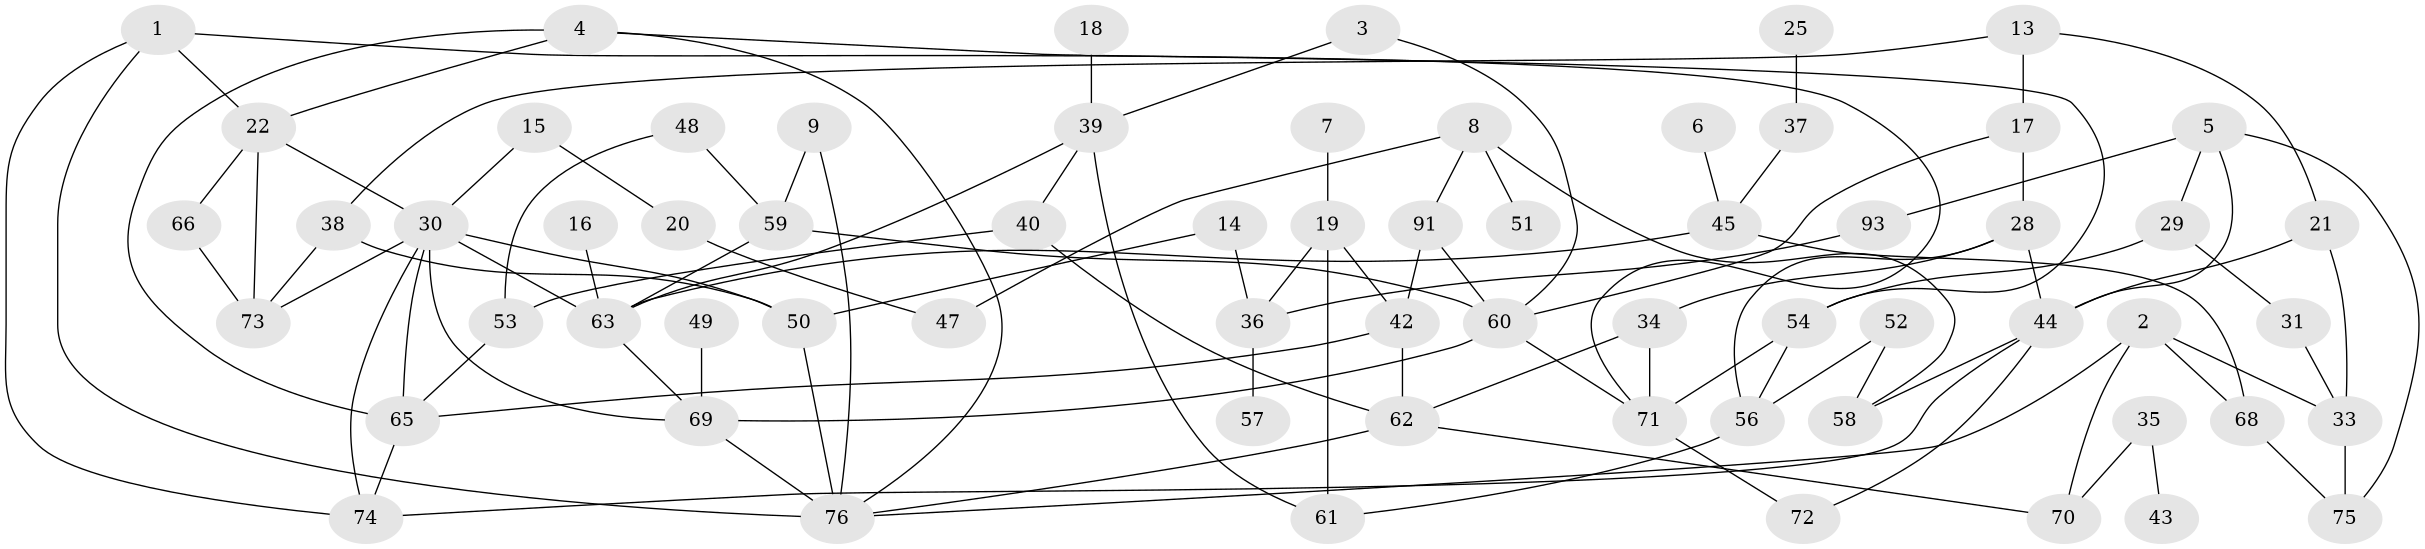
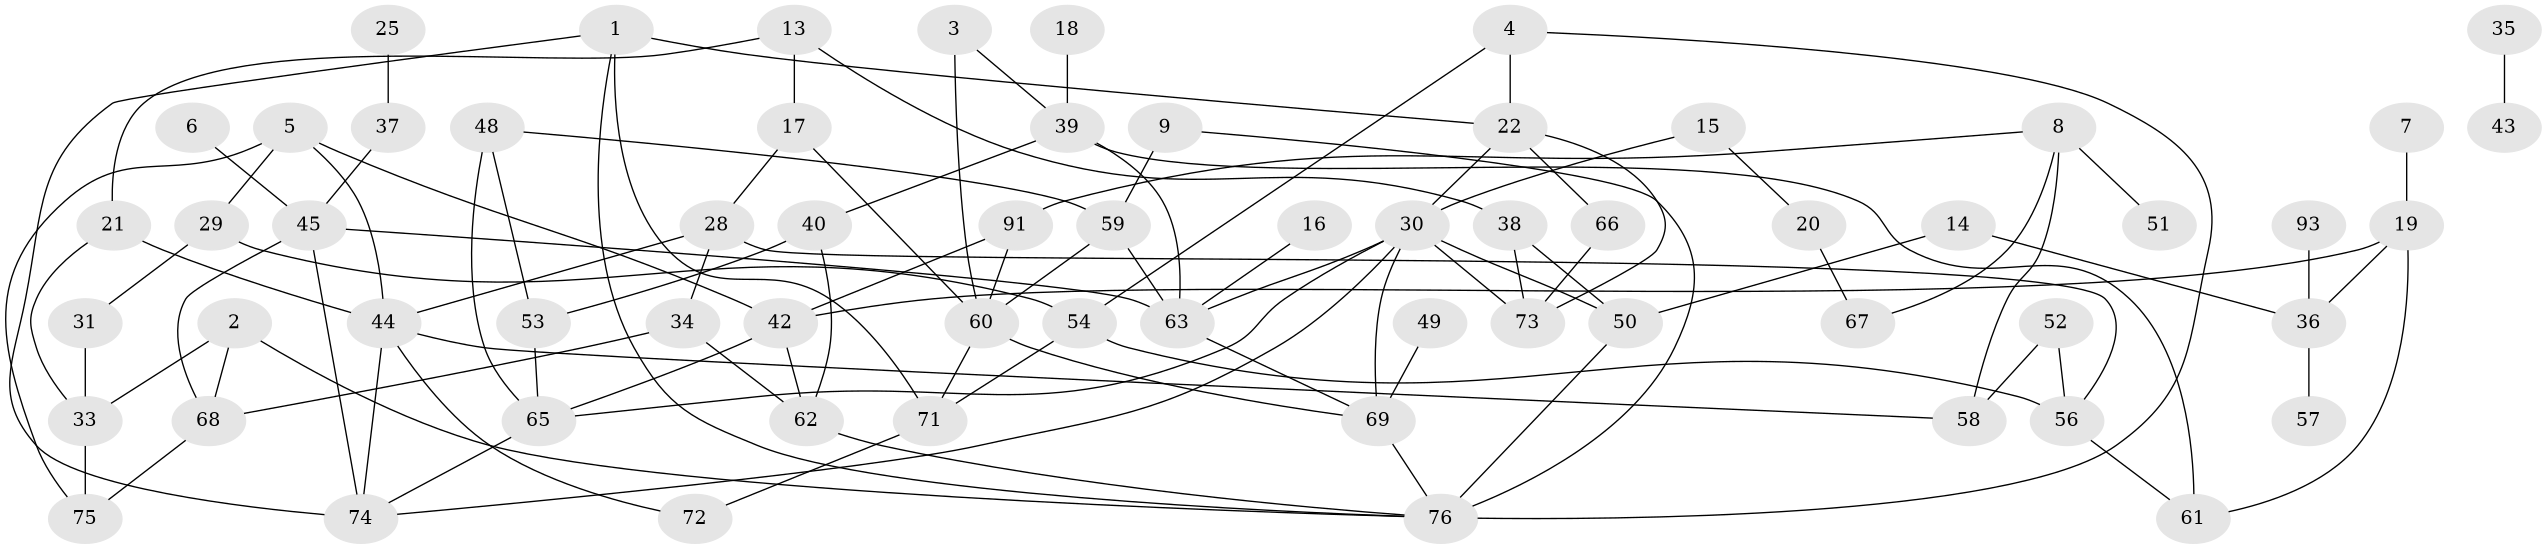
edge "4" -- "65": now "48" -- "65"
edge "5" -- "93": now "5" -- "42"
node "47": label "47" -> "67"
edge "45" -- "74": added
edge "34" -- "71": now "34" -- "68"
node "70": removed
